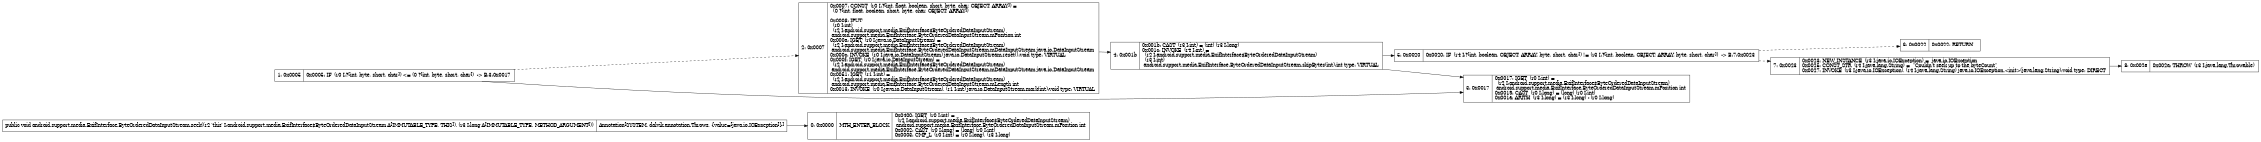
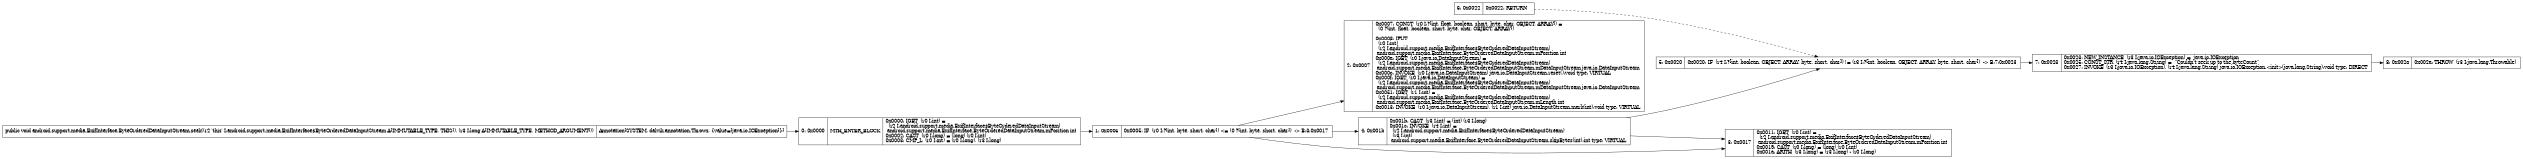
edge "5: 0x0020" -> "6: 0x0022": reversed
edge "2: 0x0007" -> "4: 0x001b": now "1: 0x0005" -> "4: 0x001b"
edge "5: 0x0020" -> "7: 0x0023": style dashed -> solid
edge "1: 0x0005" -> "2: 0x0007": style dashed -> solid
node "3: 0x0017": text "0x0017: IGET  (r0 I:int) =" -> "0x0011: IGET  (r0 I:int) ="
node "0: 0x0000": text "0x0400: IGET  (r0 I:int) =" -> "0x0000: IGET  (r0 I:int) ="
edge "0: 0x0000" -> "1: 0x0005": added
